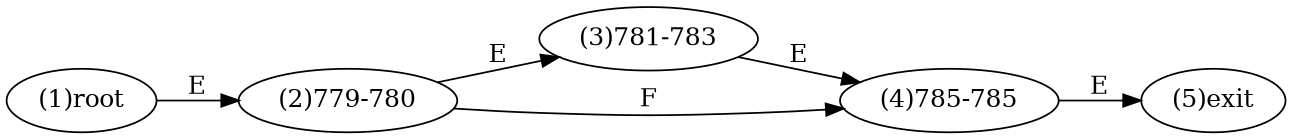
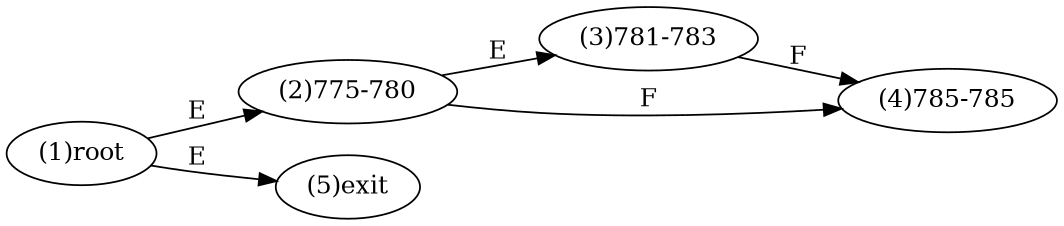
edge "(3)781-783" -> "(4)785-785": label "E" -> "F"
node "(2)779-780": label "(2)779-780" -> "(2)775-780"
edge "(4)785-785" -> "(5)exit": now "(1)root" -> "(5)exit"
